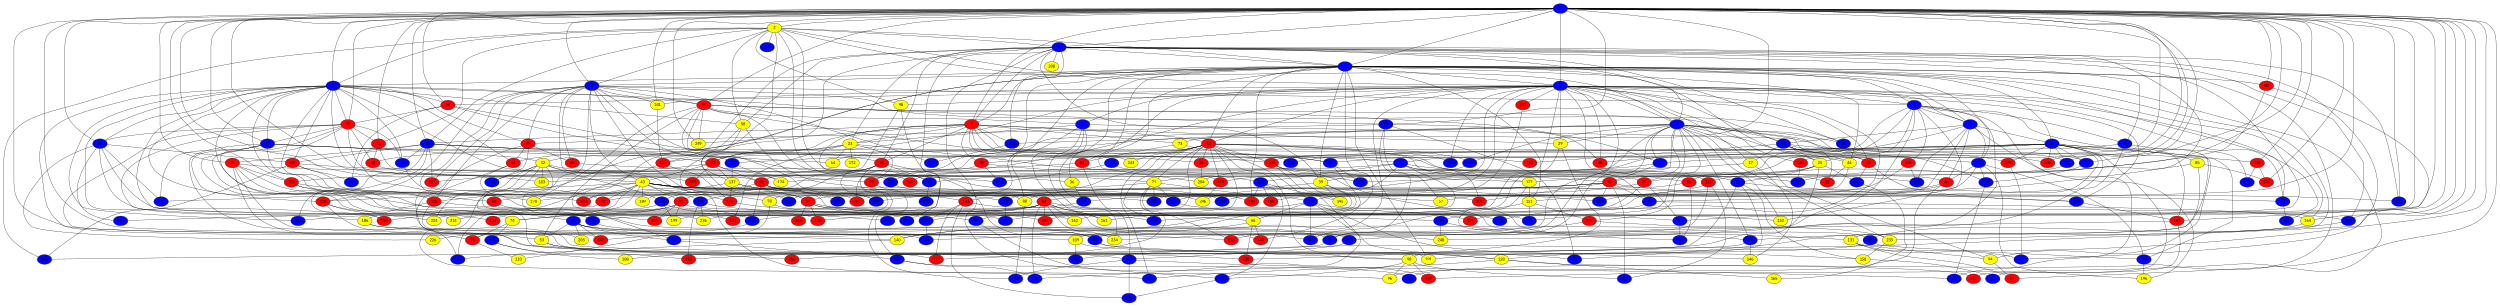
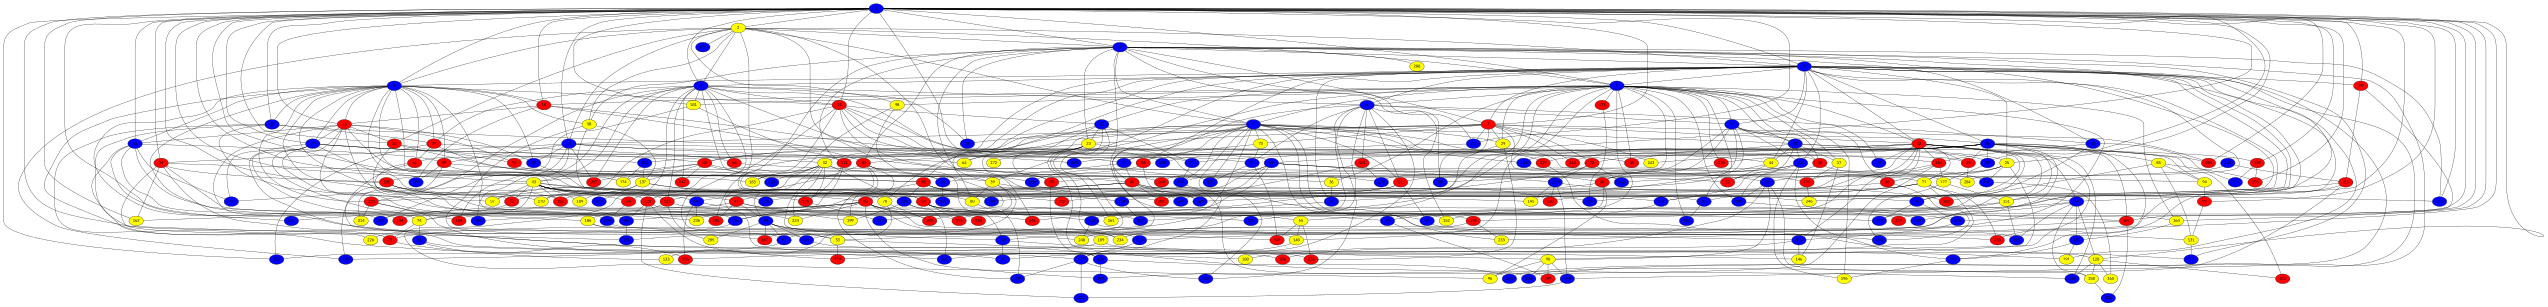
node "249": removed
edge "43" -- "214": now "101" -- "214"
edge "233" -- "158": now "120" -- "158"
edge "131" -- "94": now "85" -- "94"
